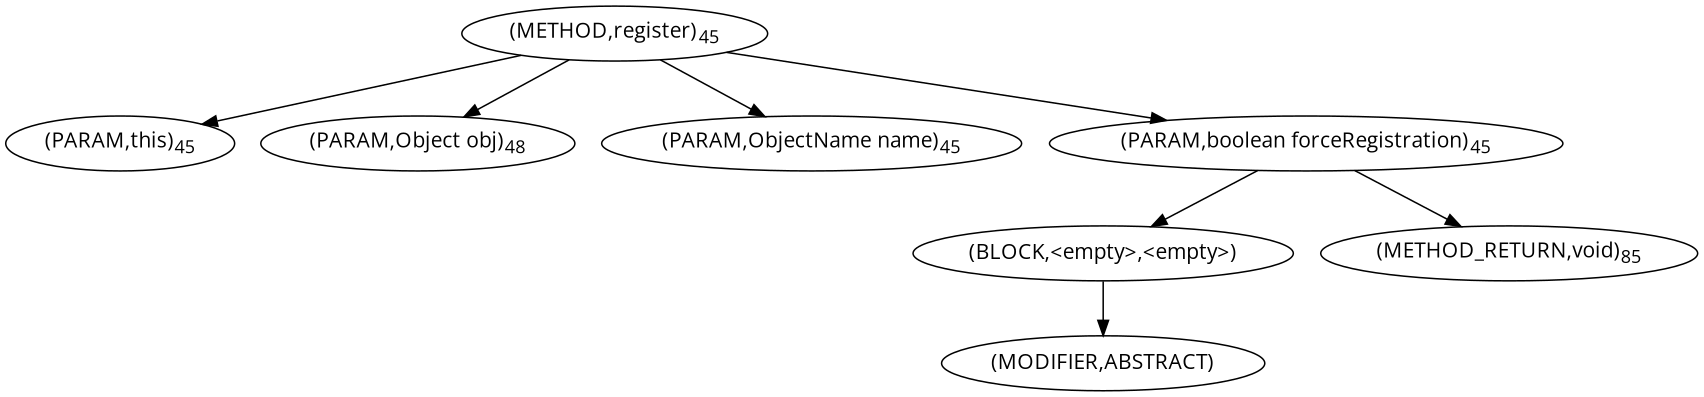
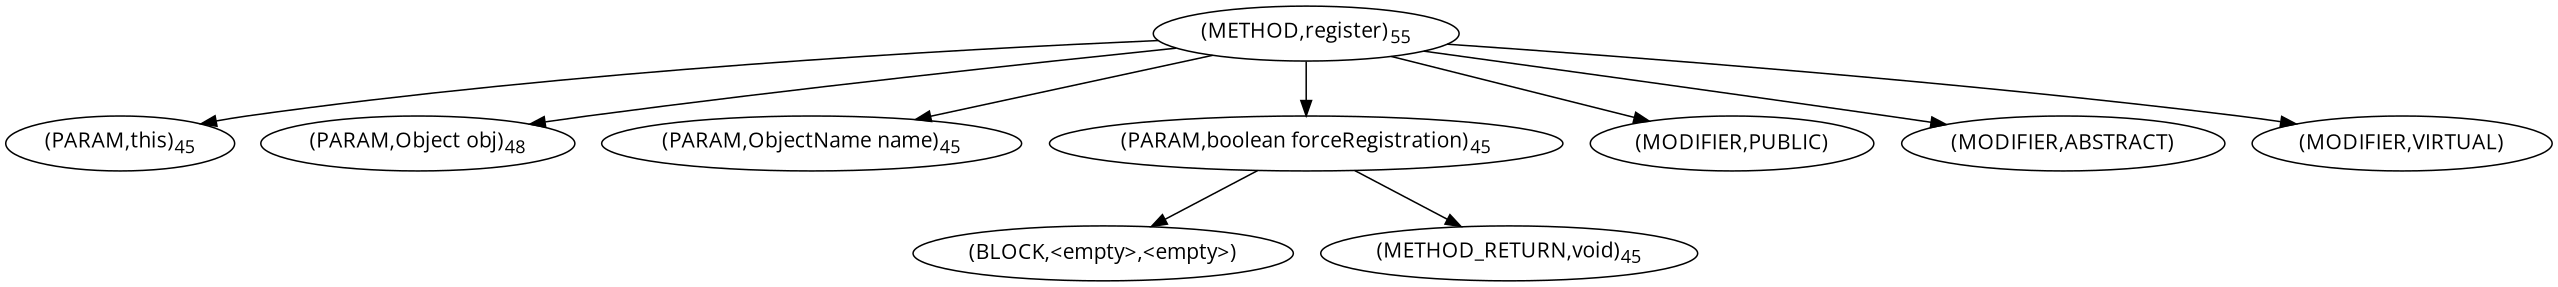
node "(METHOD,register)": text "45" -> "55"
node "(MODIFIER,PUBLIC)": added
node "(MODIFIER,VIRTUAL)": added
node "(METHOD_RETURN,void)": text "85" -> "45"
edge "(BLOCK,<empty>,<empty>)" -> "(MODIFIER,ABSTRACT)": now "(METHOD,register)" -> "(MODIFIER,ABSTRACT)"
